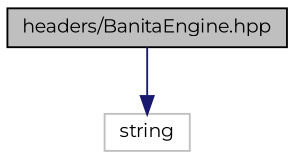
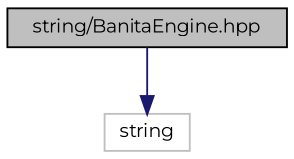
node "headers/BanitaEngine.hpp": label "headers/BanitaEngine.hpp" -> "string/BanitaEngine.hpp"
